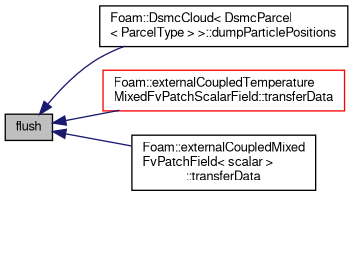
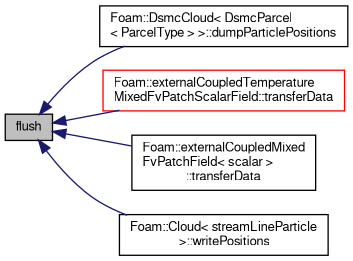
node "Foam::Cloud< streamLineParticle >::writePositions": added
